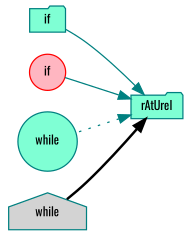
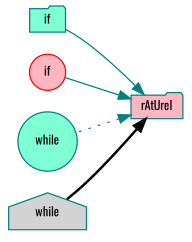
node "rAtUrel": fillcolor aquamarine -> lightpink
